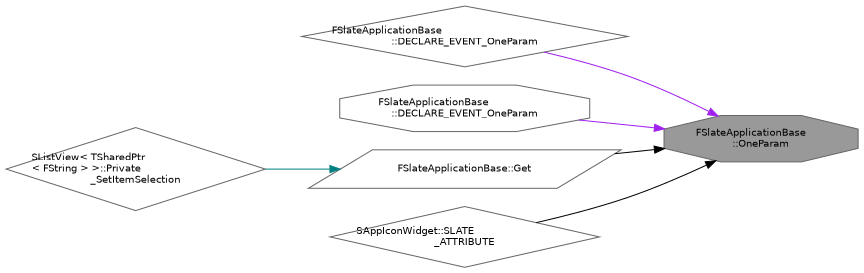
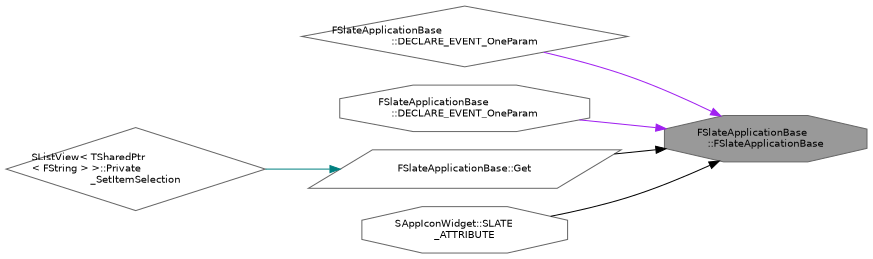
node "FSlateApplicationBase ::OneParam": label "FSlateApplicationBase ::OneParam" -> "FSlateApplicationBase ::FSlateApplicationBase"
node "SAppIconWidget::SLATE _ATTRIBUTE": shape diamond -> octagon
